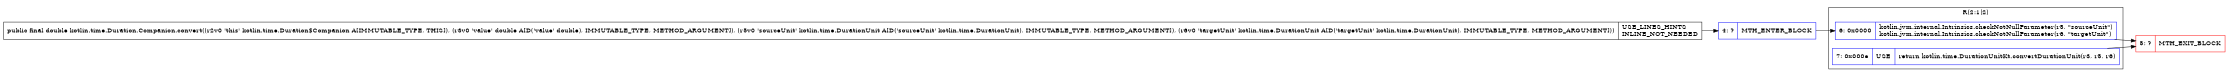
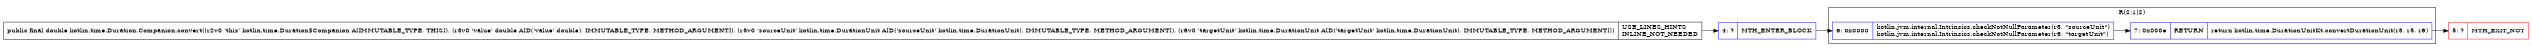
edge "6: 0x0000" -> "5: ?": now "6: 0x0000" -> "7: 0x000e"
node "5: ?": text "MTH_EXIT_BLOCK" -> "MTH_EXIT_NOT"
node "7: 0x000e": text "USE" -> "RETURN"
